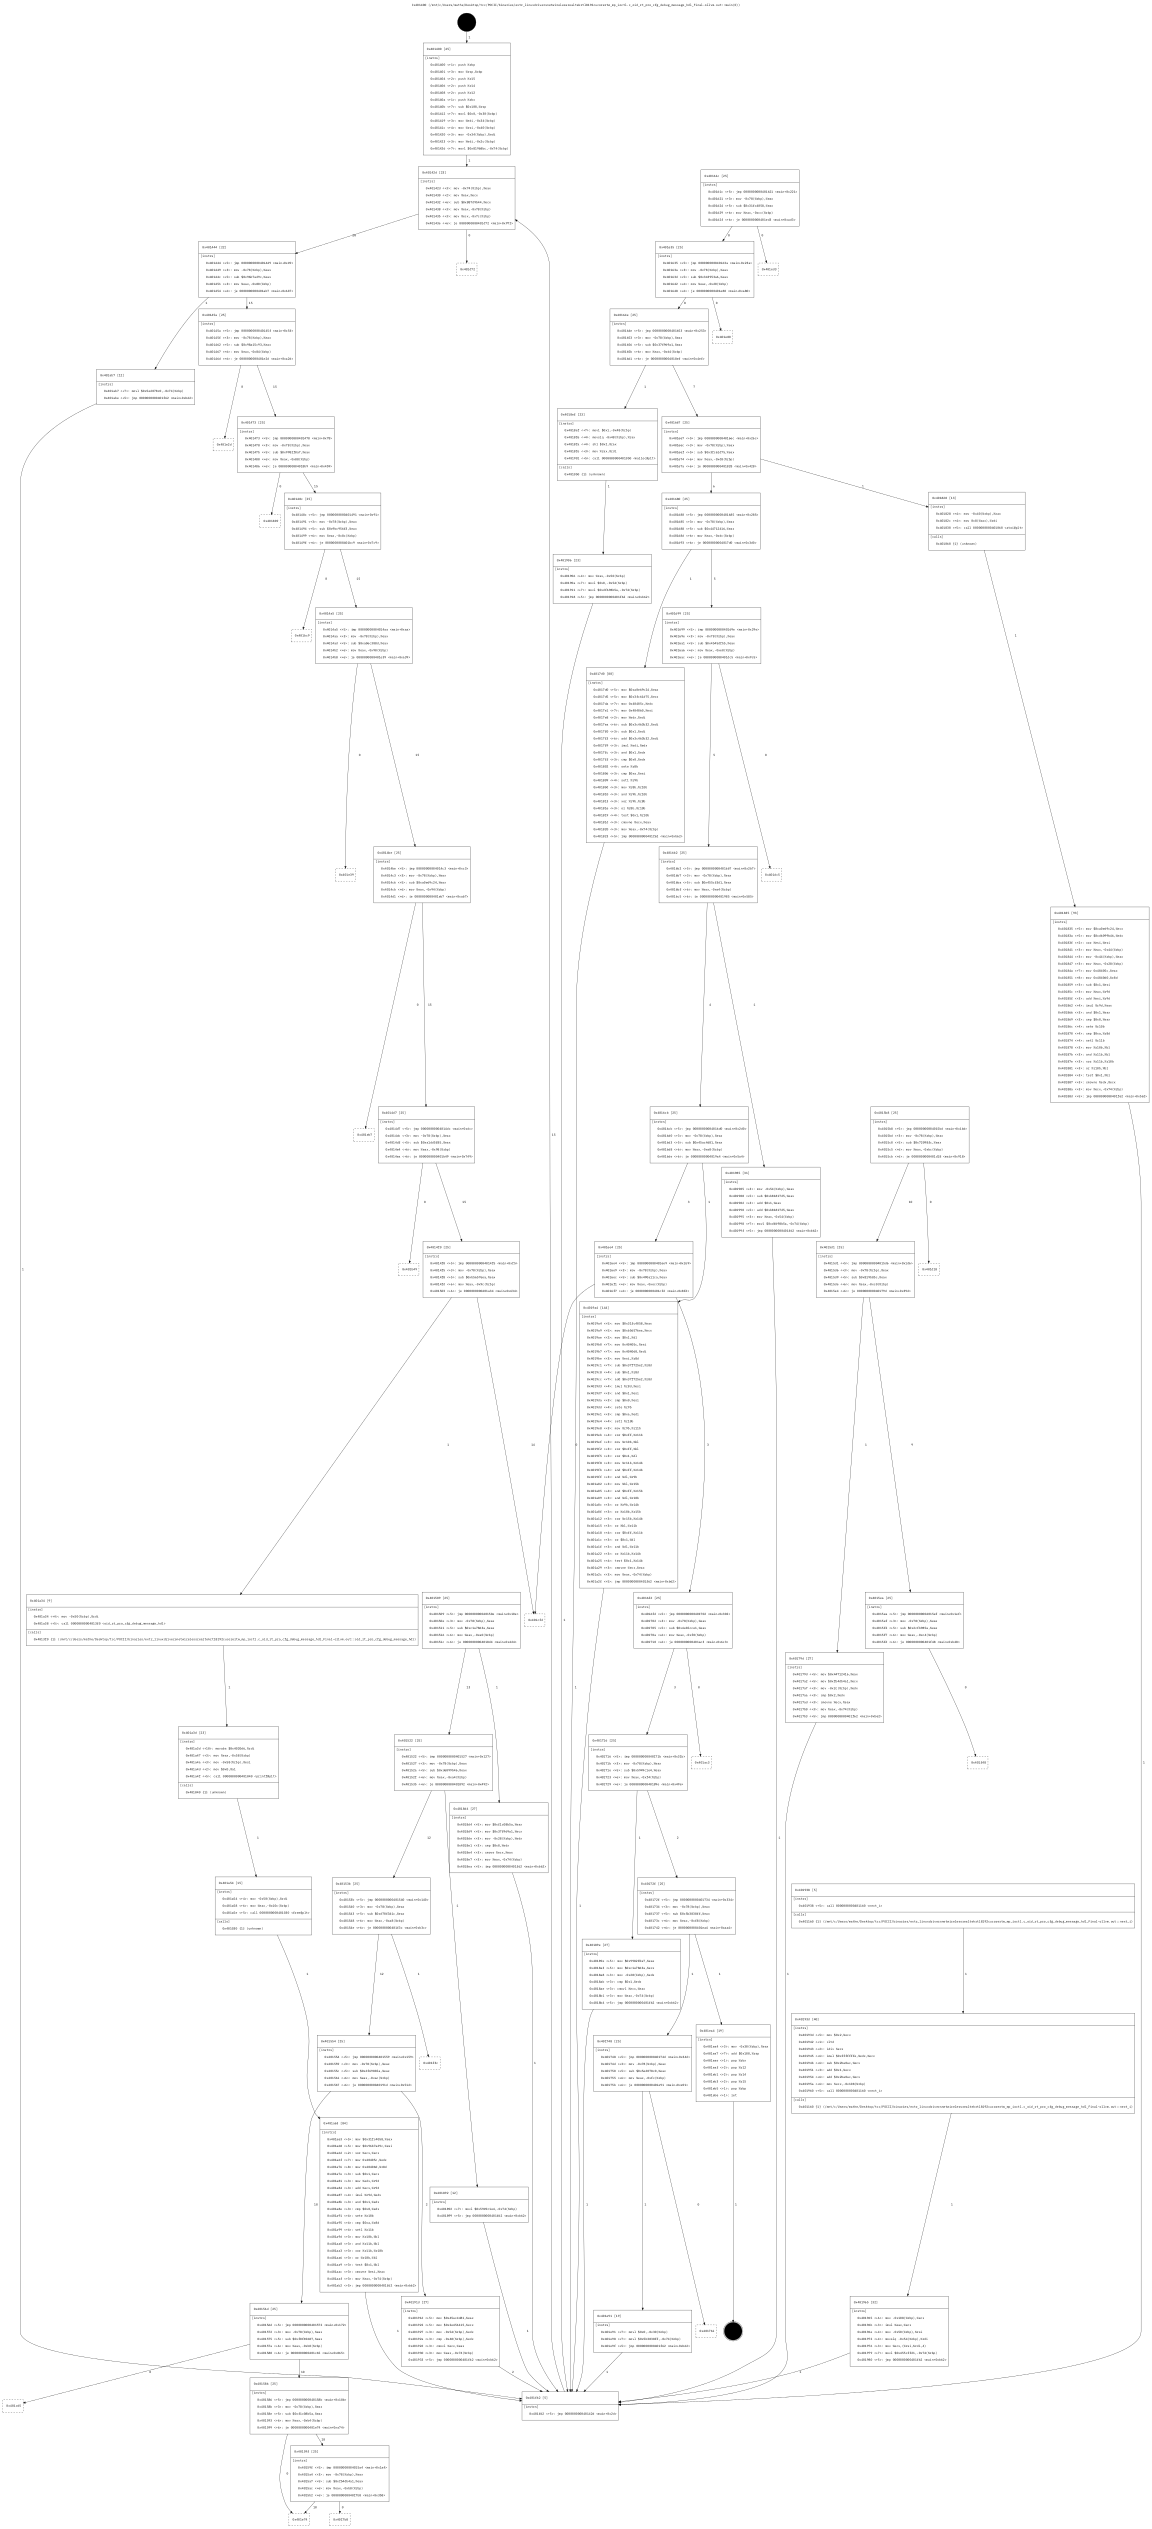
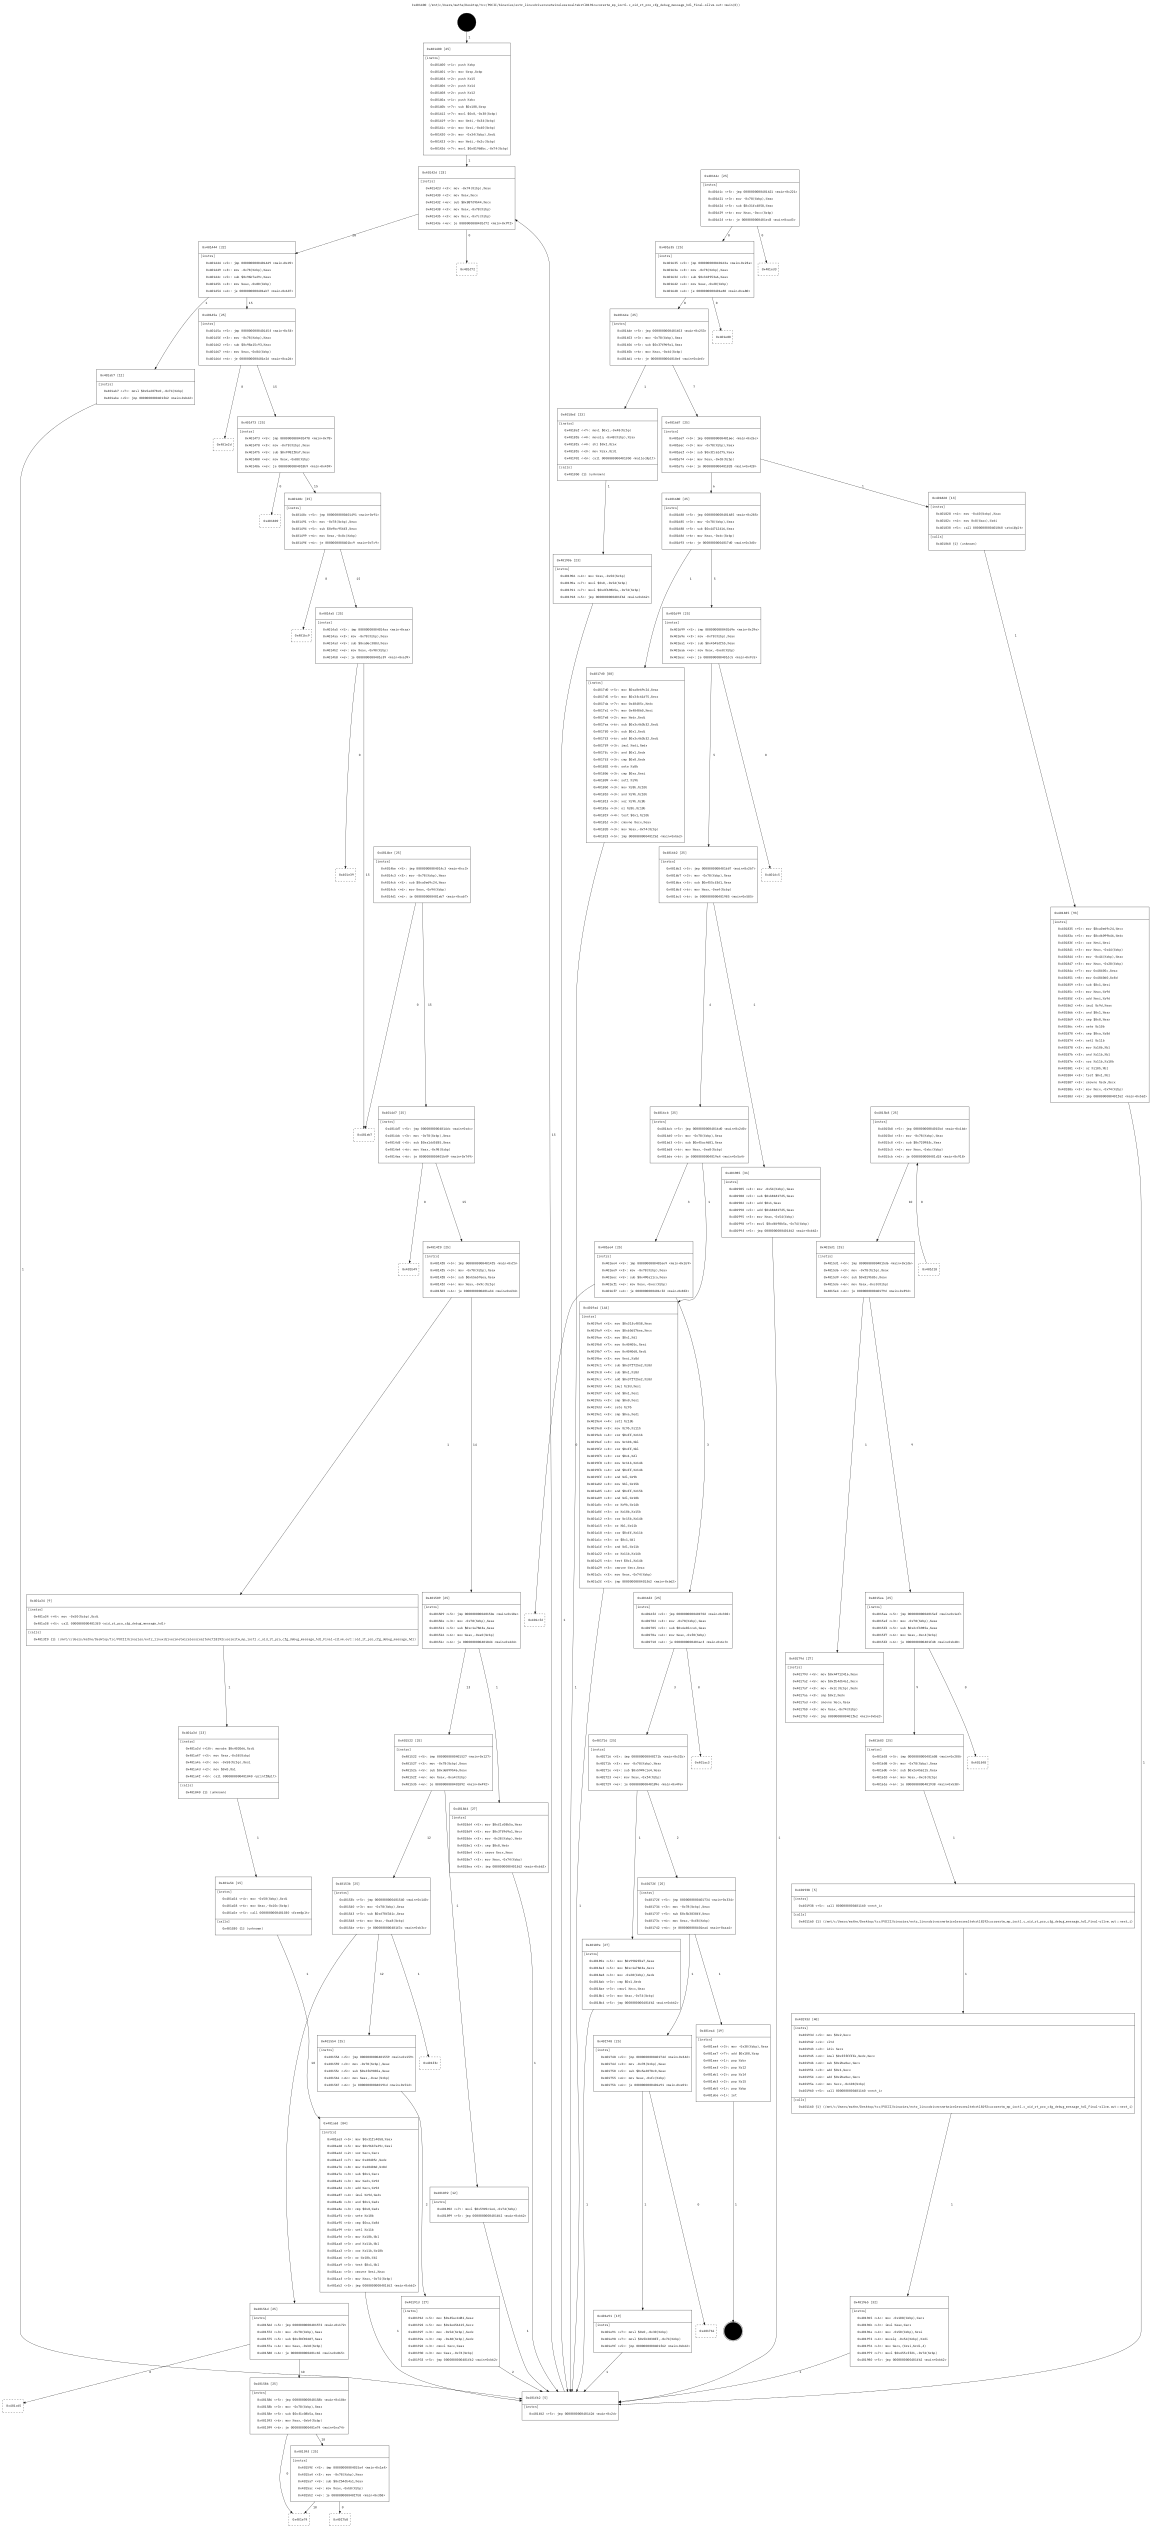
edge "0x4014a5 [25]" -> "0x4014be [25]": now "0x4014a5 [25]" -> "0x401eb7"
edge "0x4015b8 [25]" -> "0x401d18": reversed
edge "0x4014f0 [25]" -> "0x401cfd": now "0x4014f0 [25]" -> "0x401509 [25]"
node "0x401603 [25]": added
edge "0x40179d [27]" -> "0x401f62 [5]": removed, label "1"
edge "0x401554 [25]" -> "0x40156d [25]": now "0x40153b [25]" -> "0x40156d [25]"
